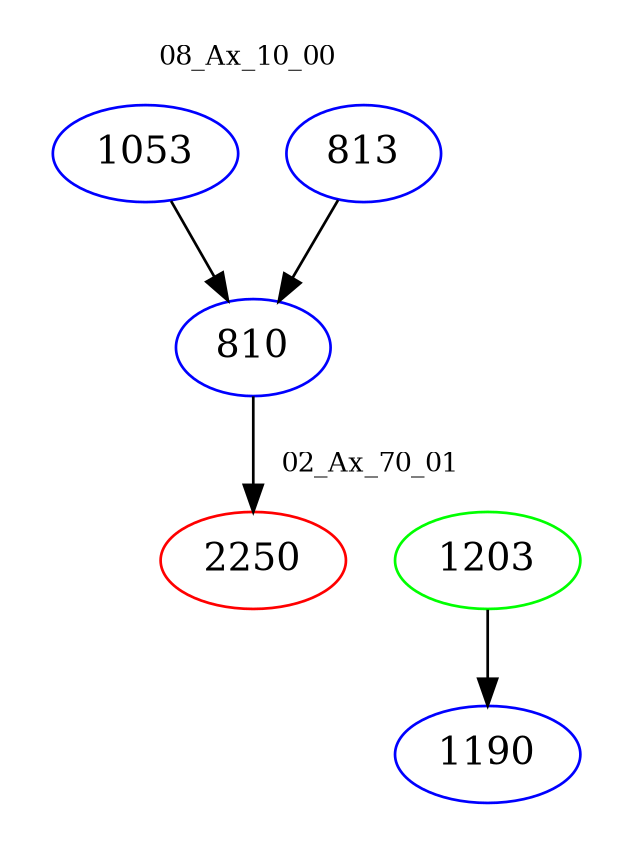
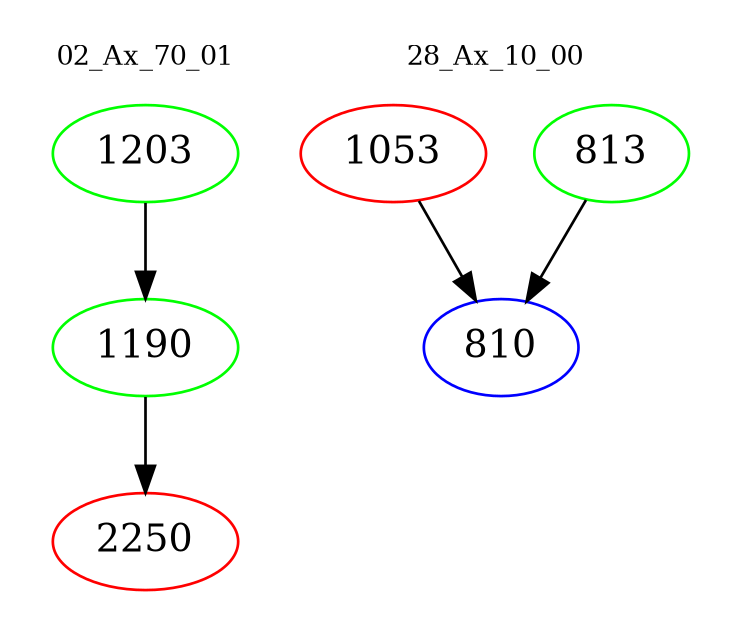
cluster "08_Ax_10_00": label "08_Ax_10_00" -> "28_Ax_10_00"
node "1053": color blue -> red
node "813": color blue -> green
edge "810" -> "2250": now "1190" -> "2250"
node "1190": color blue -> green
